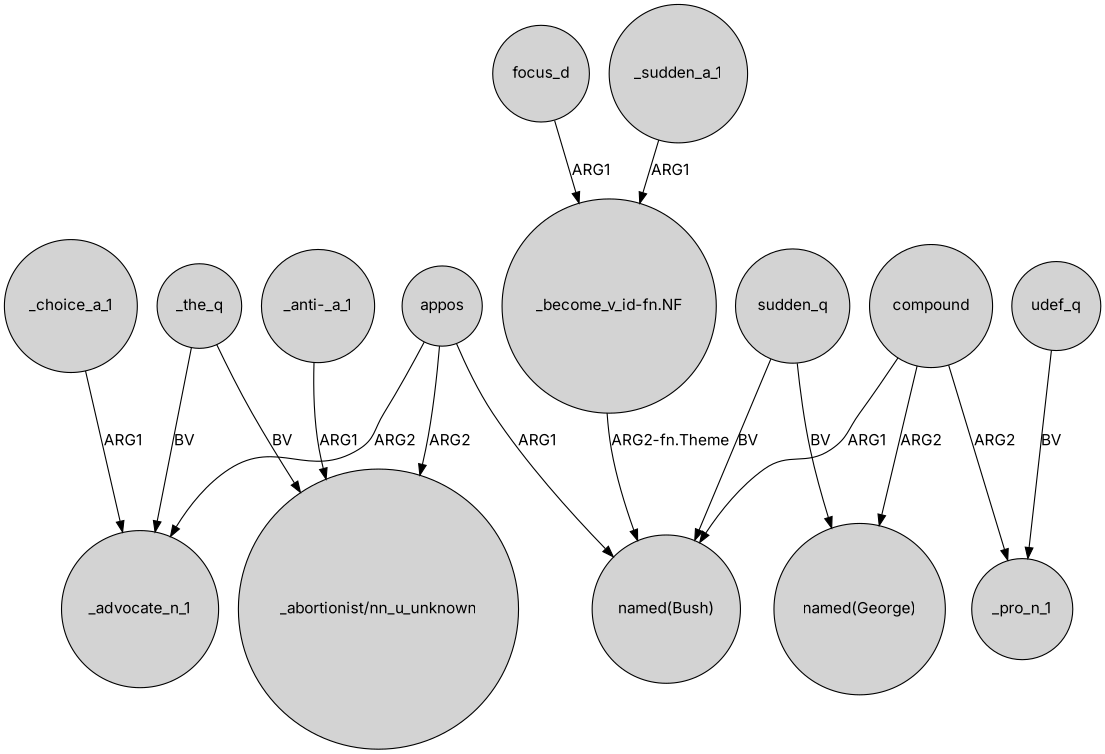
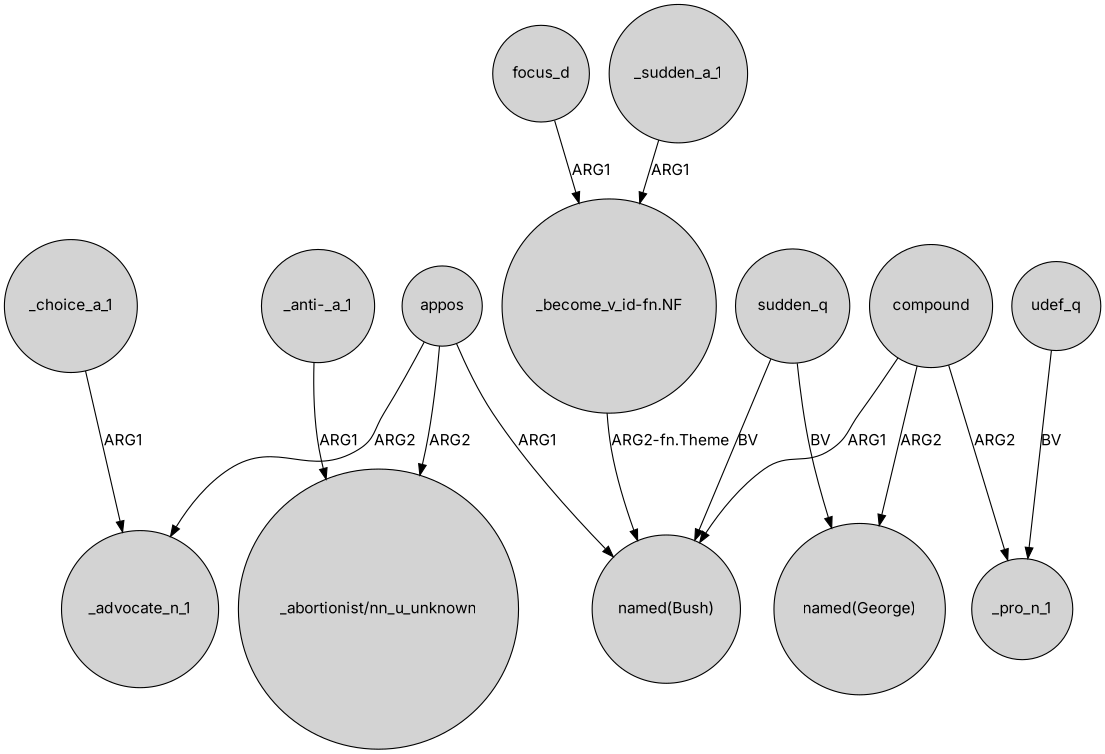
node "_the_q": removed
